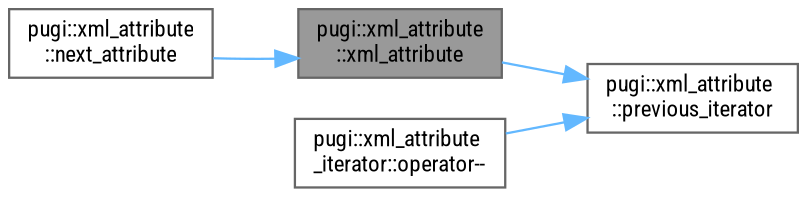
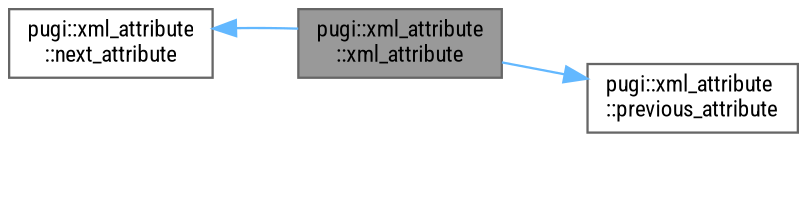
edge "pugi::xml_attribute ::next_attribute" -> "pugi::xml_attribute ::xml_attribute": reversed
node "pugi::xml_attribute ::previous_iterator": label "pugi::xml_attribute ::previous_iterator" -> "pugi::xml_attribute ::previous_attribute"
node "pugi::xml_attribute _iterator::operator--": removed
